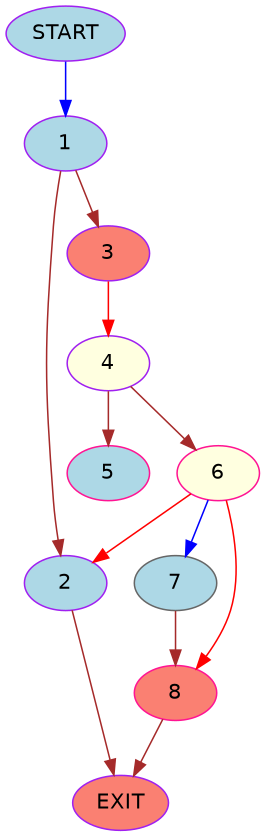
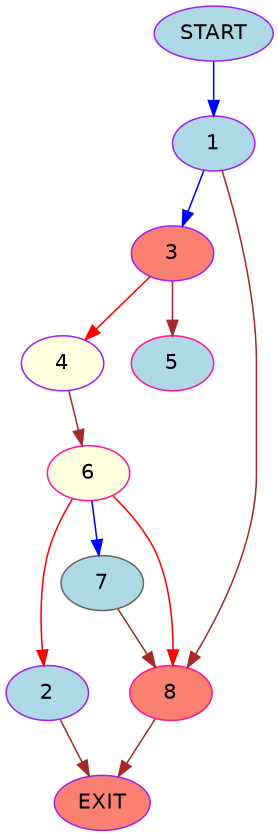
edge "1" -> "3": color brown -> blue
edge "1" -> "2": now "1" -> "8"
edge "4" -> "5": now "3" -> "5"
